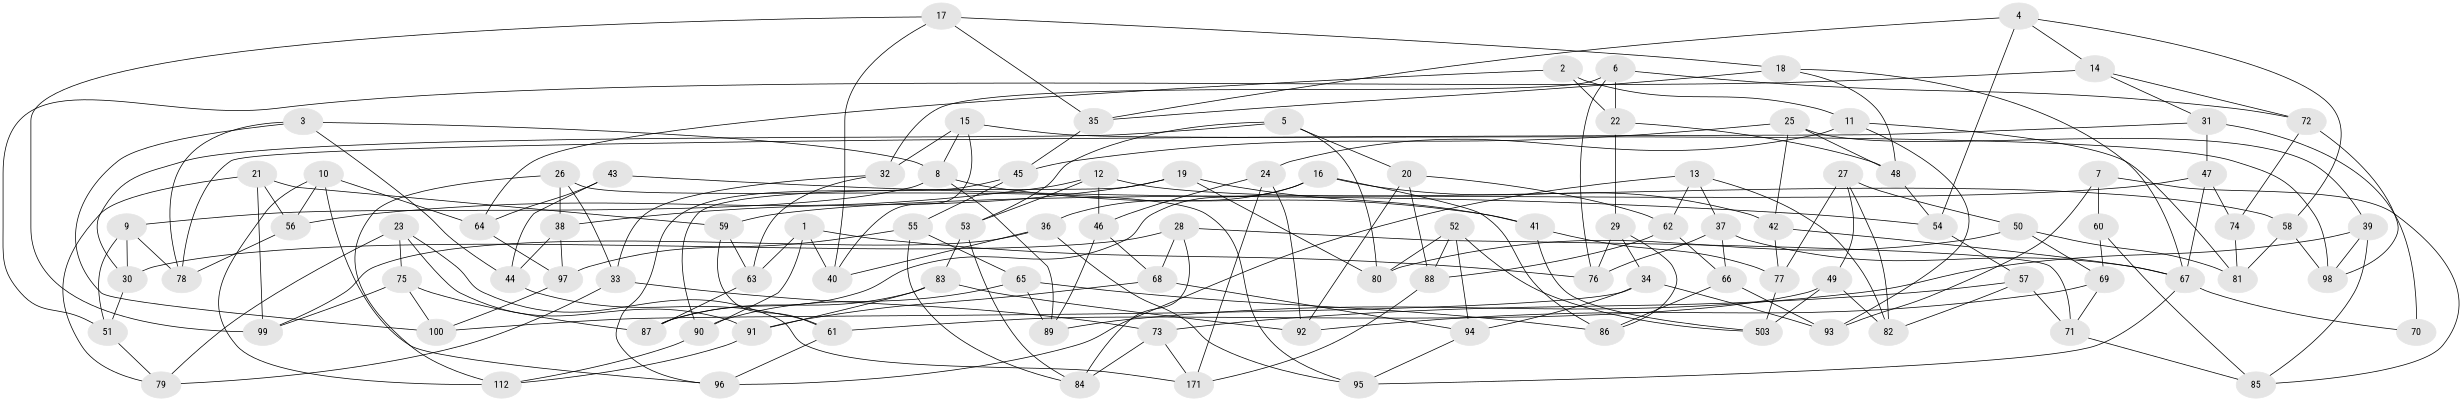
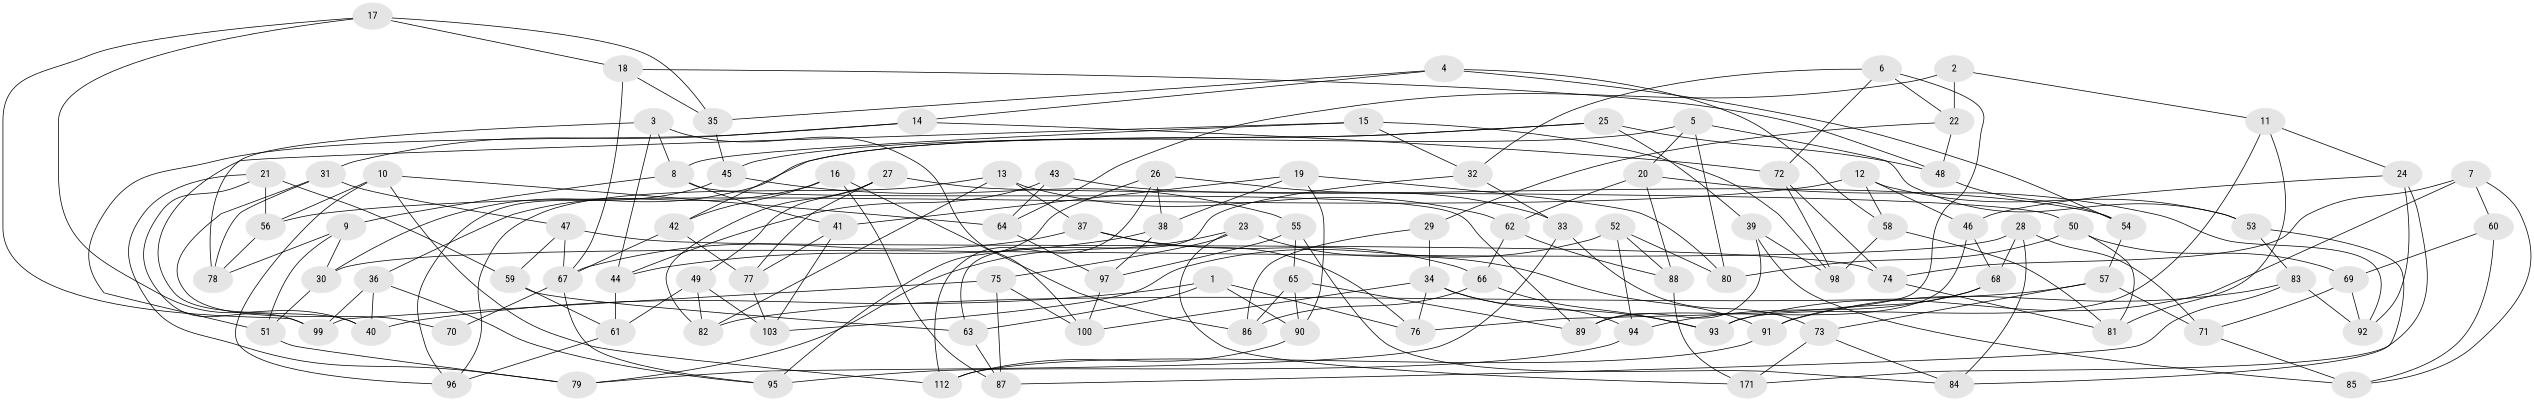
edge "29" -- "76": now "34" -- "76"
edge "7" -- "74": added
node "503": label "503" -> "103"
